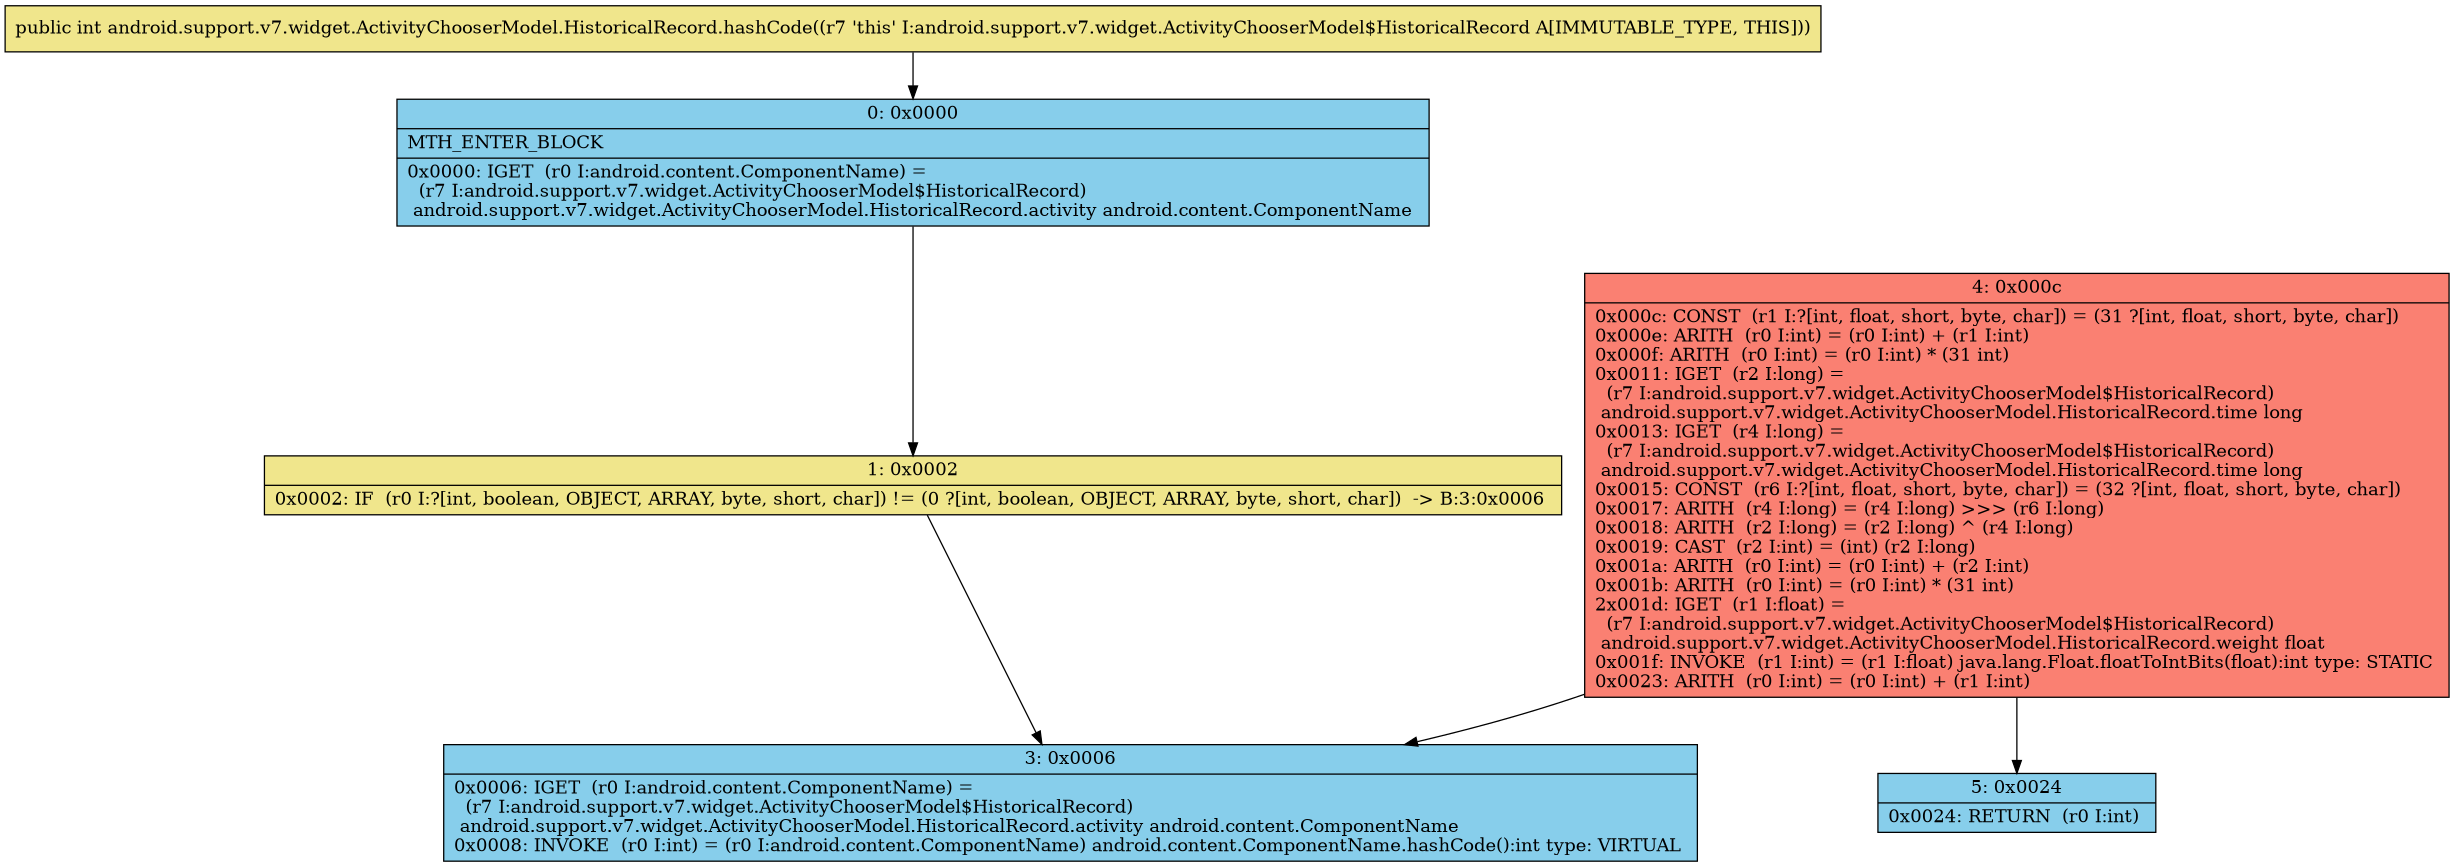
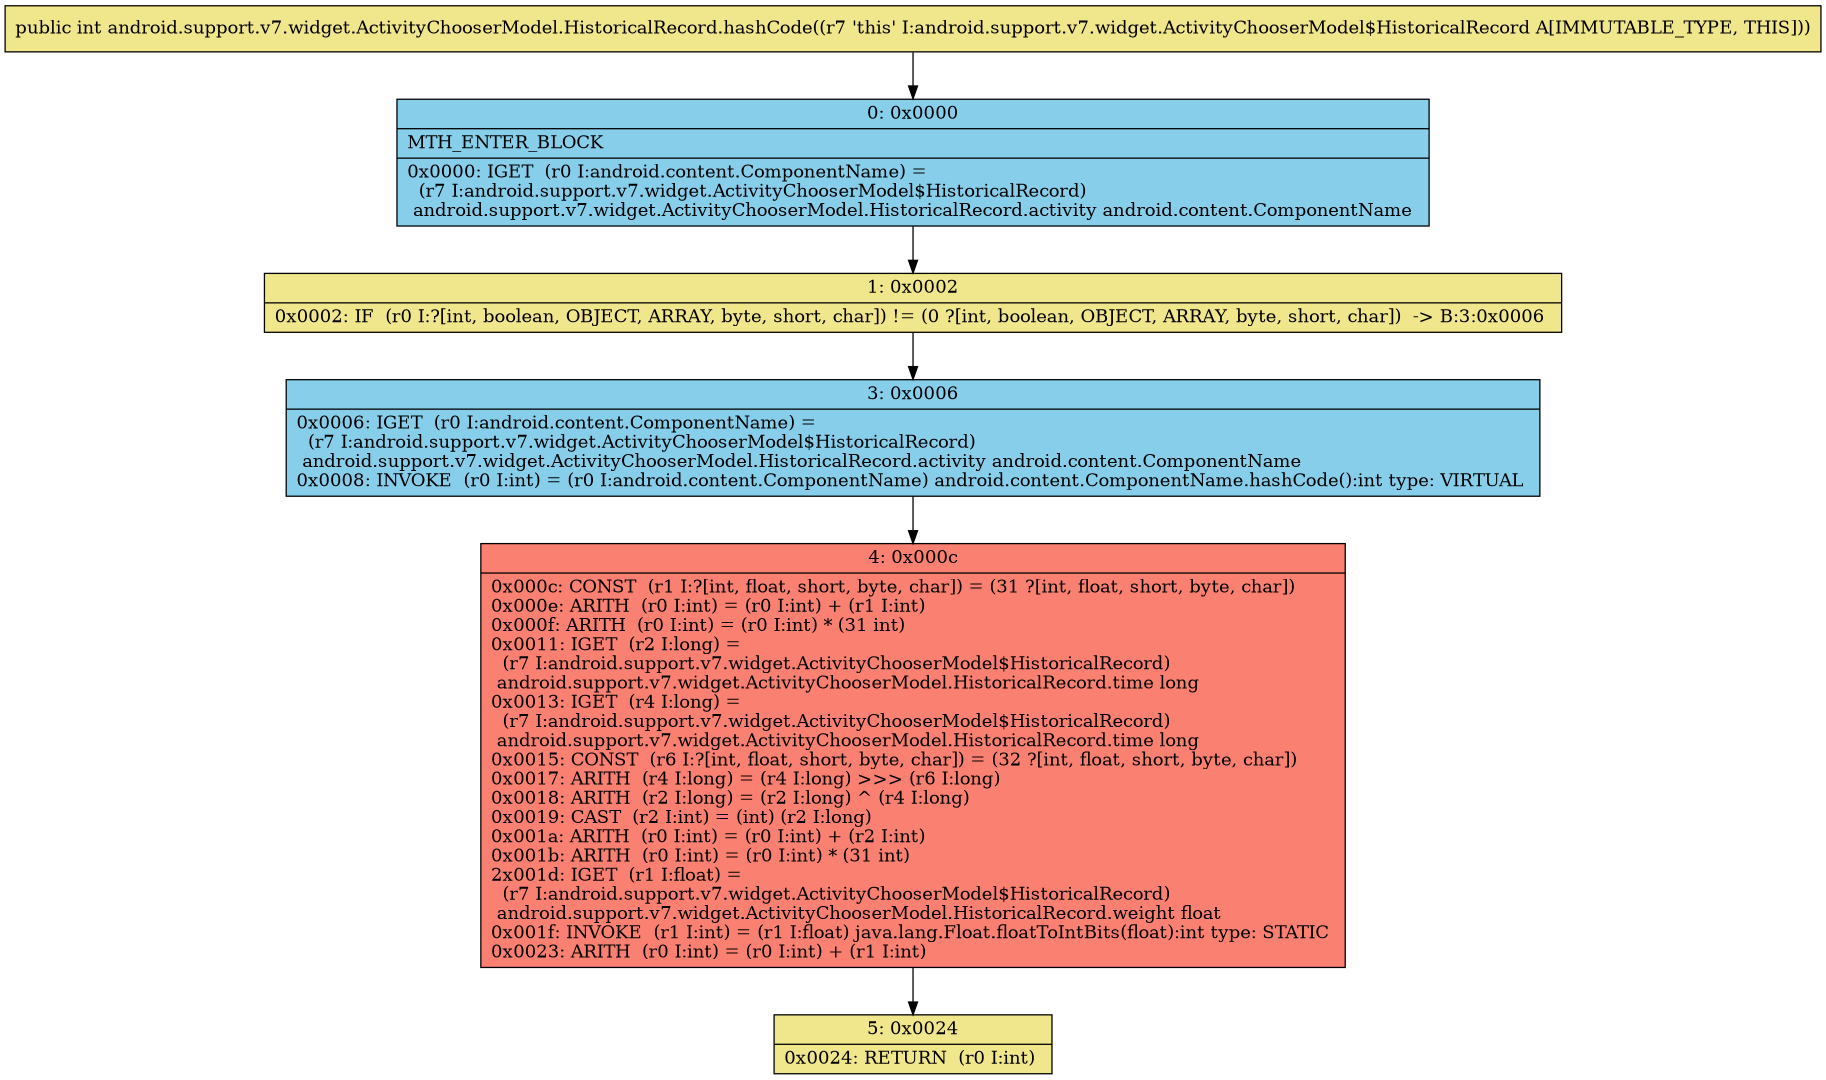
edge "4: 0x000c" -> "3: 0x0006": reversed
node "5: 0x0024": fillcolor skyblue -> khaki
